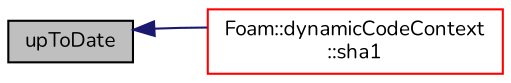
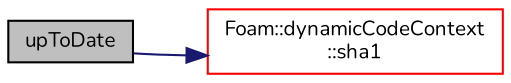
edge "Foam::dynamicCodeContext ::sha1" -> "upToDate": reversed
